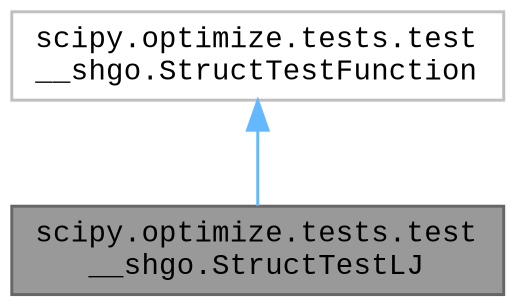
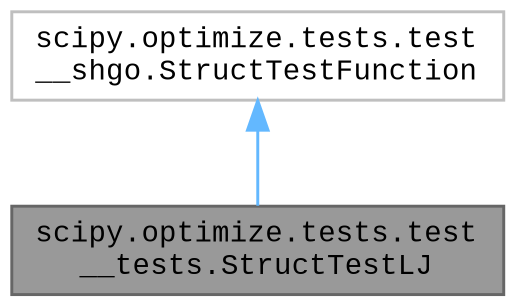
node "scipy.optimize.tests.test __shgo.StructTestLJ": label "scipy.optimize.tests.test __shgo.StructTestLJ" -> "scipy.optimize.tests.test __tests.StructTestLJ"
